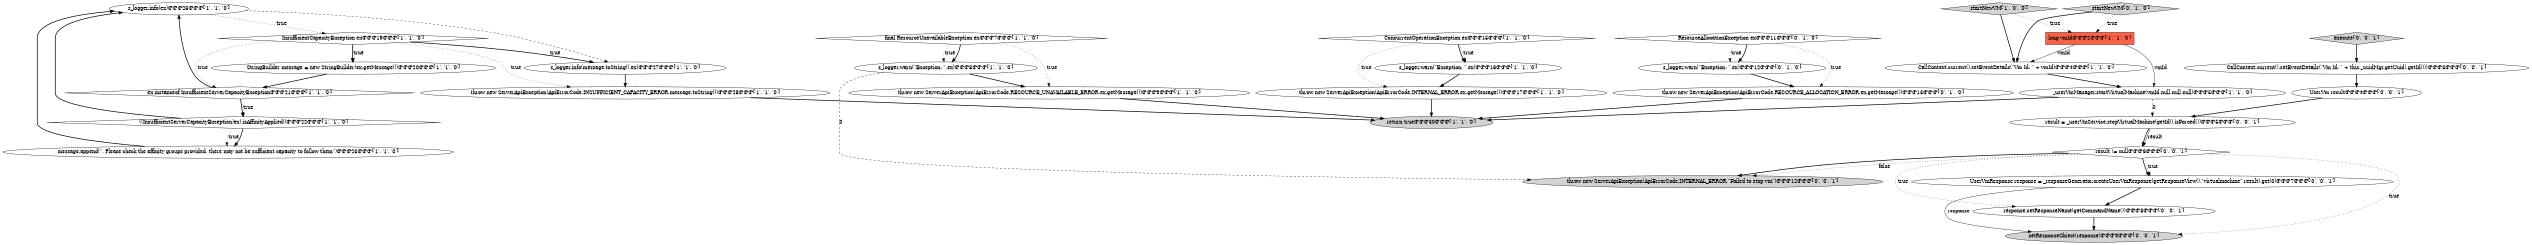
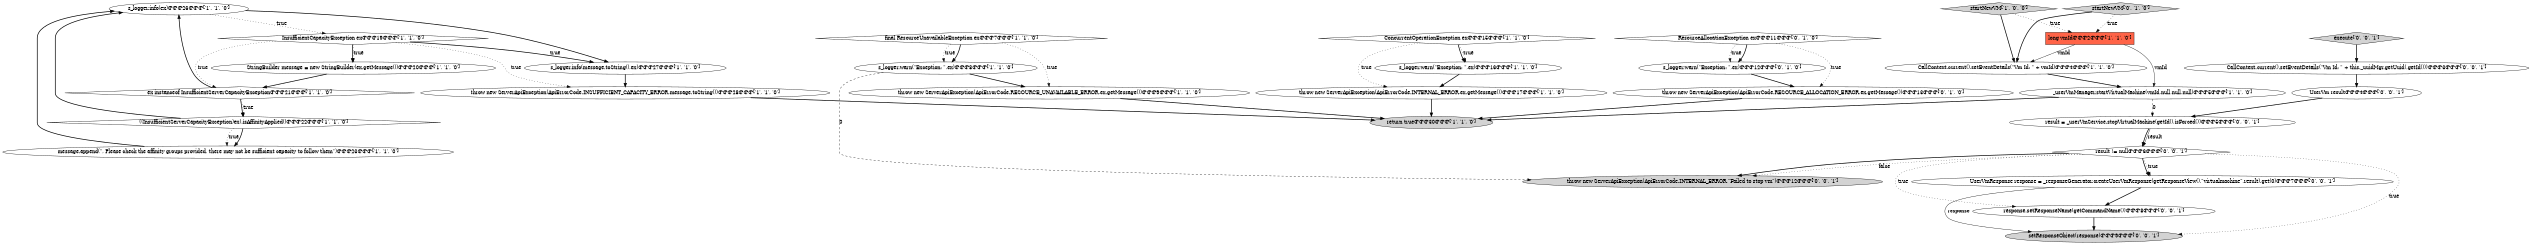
edge "s_logger.info(ex)@@@26@@@['1', '1', '0']" -> "s_logger.info(message.toString(),ex)@@@27@@@['1', '1', '0']": style dashed -> bold
